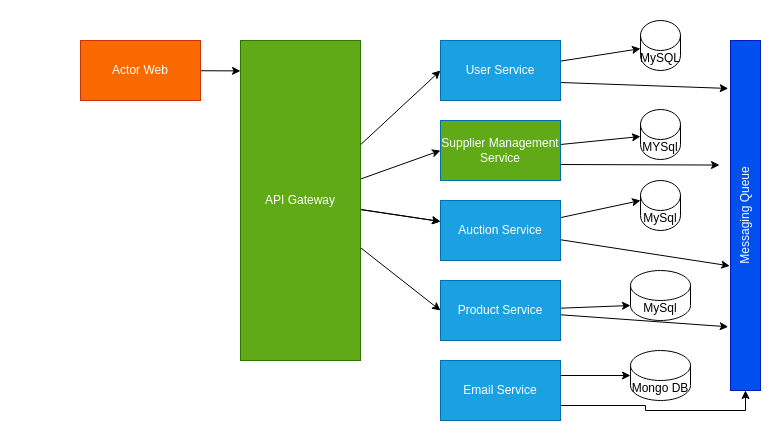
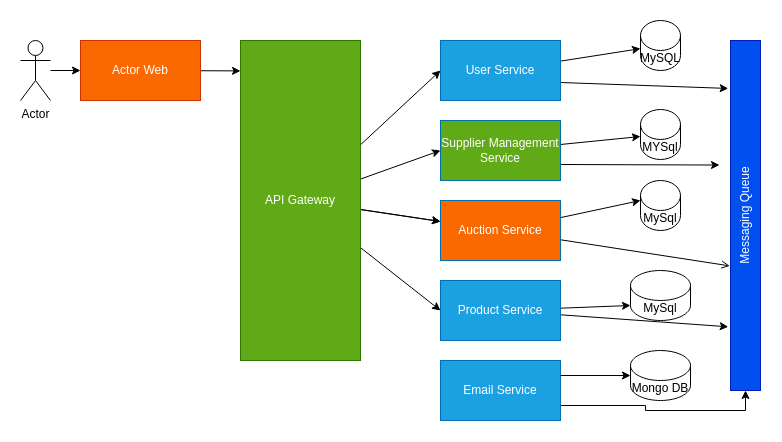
node "Actor": added
edge "Actor" -> "Actor Web": added
node "Auction Service": fillcolor #1ba1e2 -> #fa6800
edge "Auction Service" -> "Messaging Queue": arrowhead classic -> open
